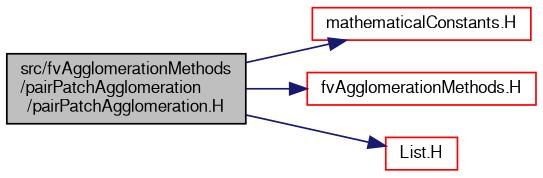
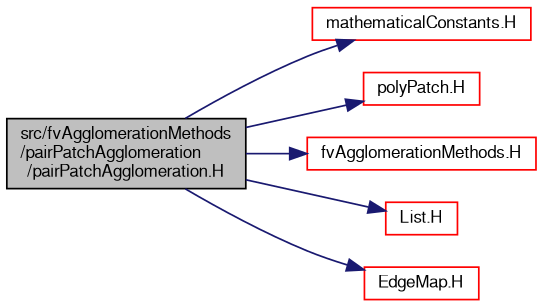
node "polyPatch.H": added
node "EdgeMap.H": added
